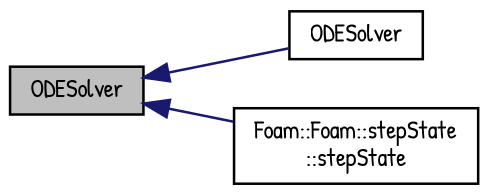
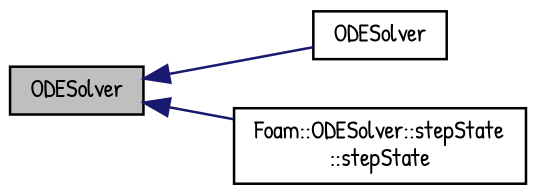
node "Foam::Foam::stepState ::stepState": label "Foam::Foam::stepState ::stepState" -> "Foam::ODESolver::stepState ::stepState"
